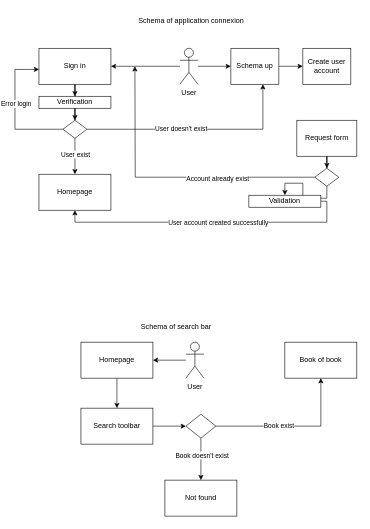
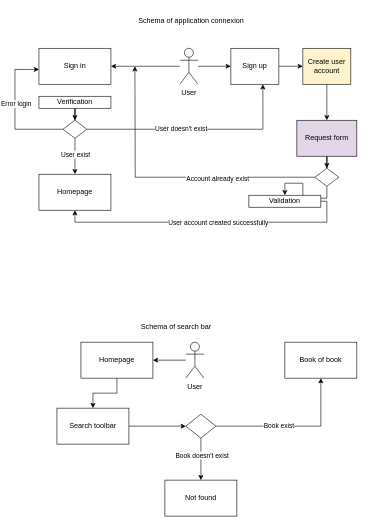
node "Schema up": label "Schema up" -> "Sign up"
node "Create user account": fillcolor #ffffff -> #fff2cc
edge "Sign in" -> "Verification": removed
edge "Create user account" -> "Request form": added
node "Request form": fillcolor #ffffff -> #e1d5e7
node "Search toolbar": moved (117, 426) -> (93, 426)
